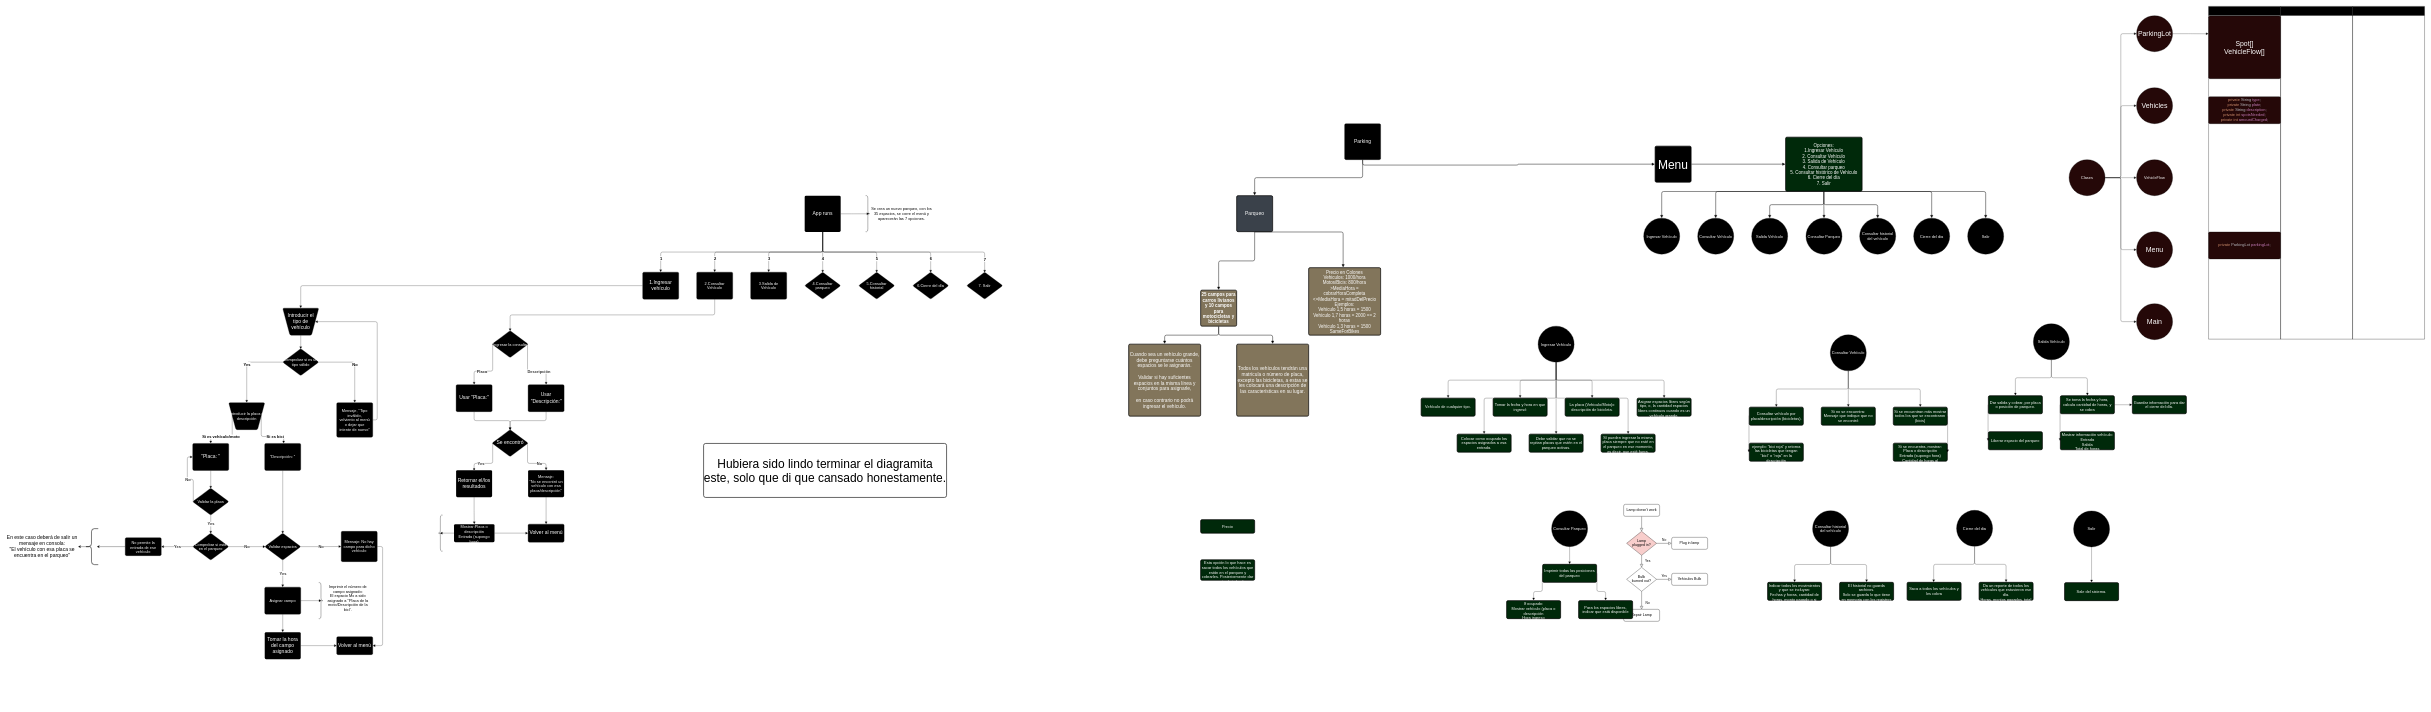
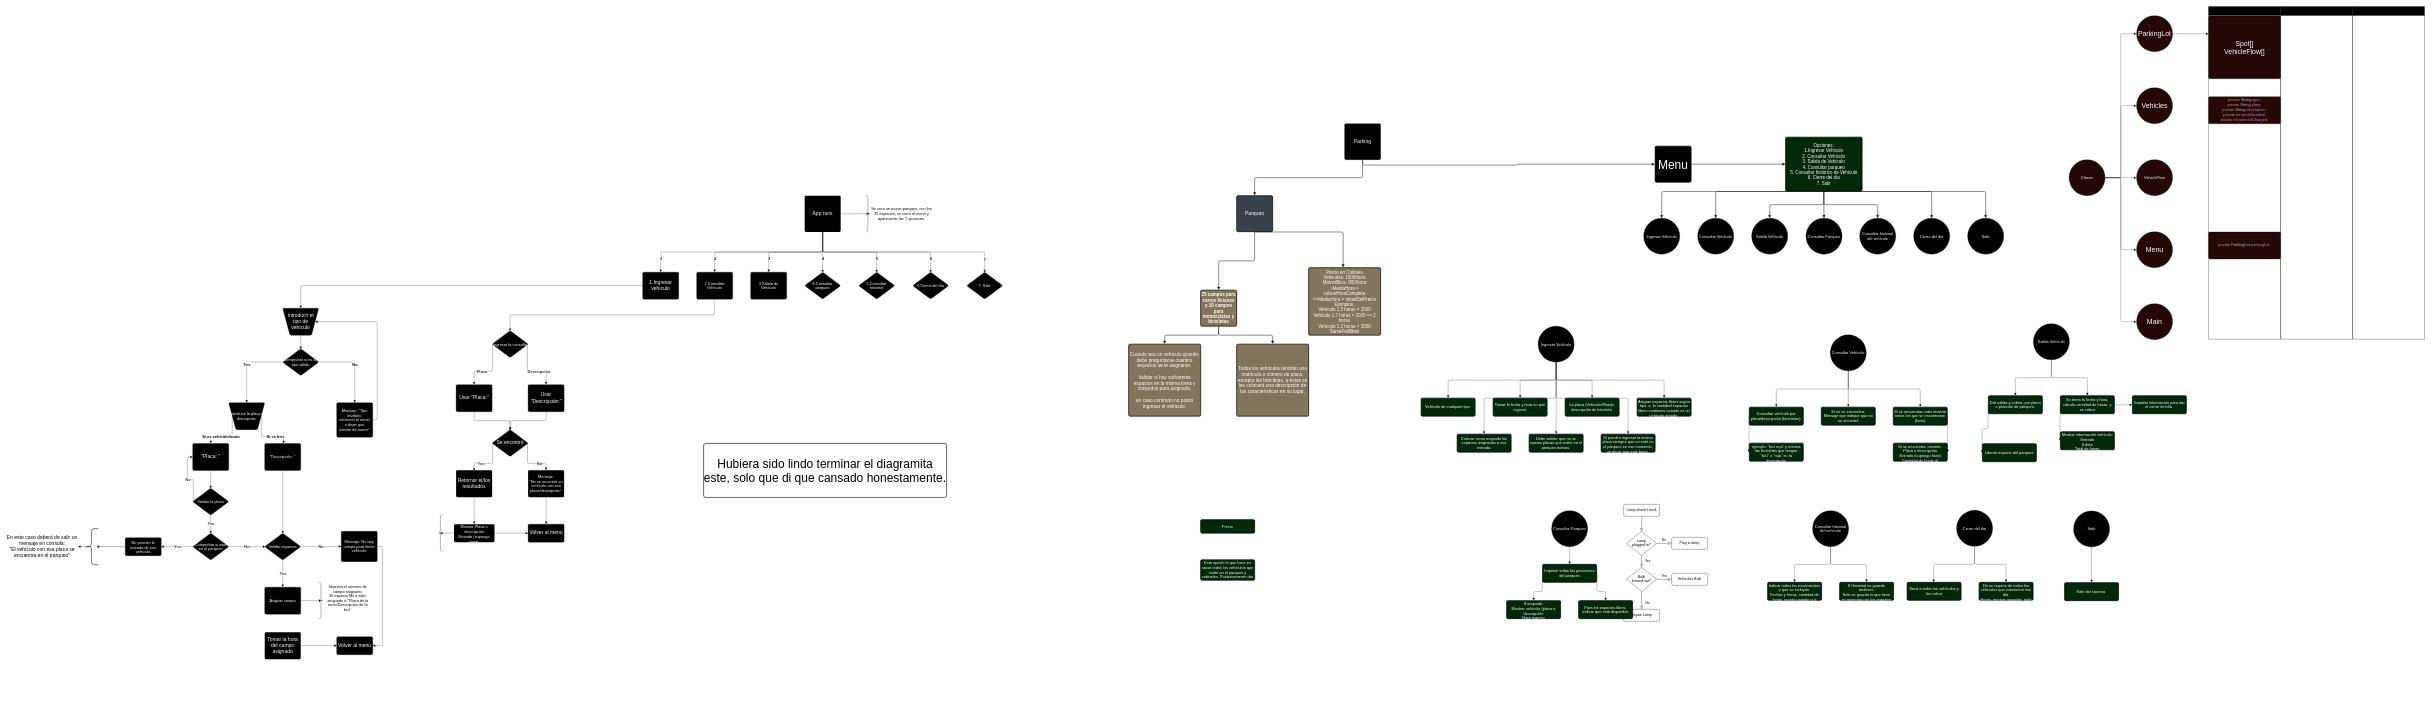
node "Liberar espacio del parqueo": moved (2016, 441) -> (2010, 453)
node "Lamp plugged in?": fillcolor #f8cecc -> #ffffff
edge "Asignar campo" -> "Tomar la hora del campo asignado": removed
